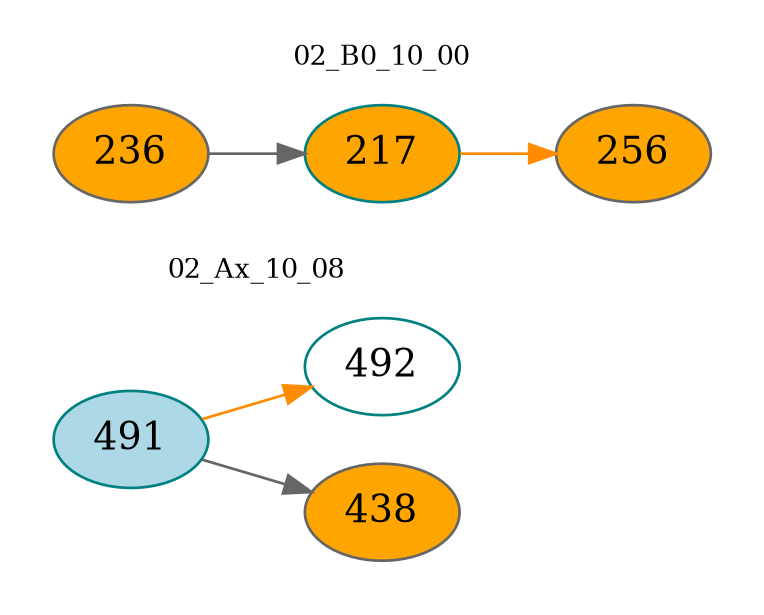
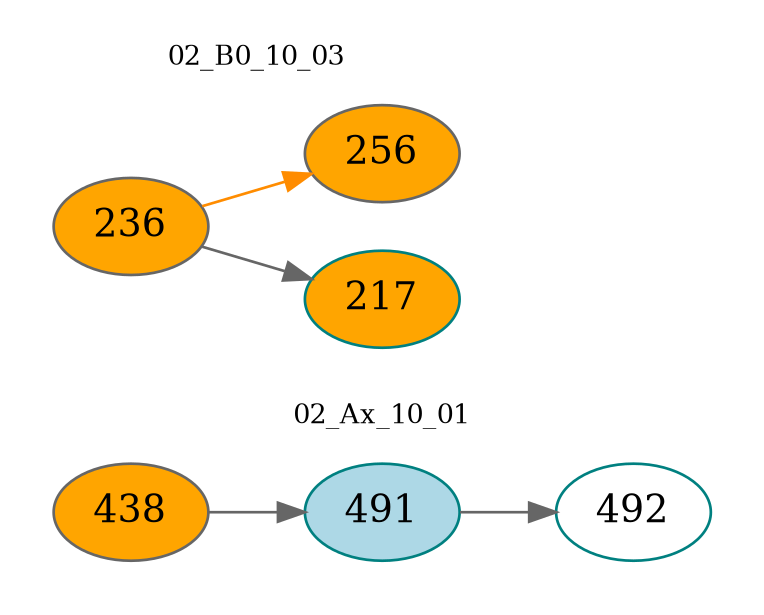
cluster "02_B0_10_00": label "02_B0_10_00" -> "02_B0_10_03"
edge "217" -> "256": now "236" -> "256"
cluster "02_Ax_10_08": label "02_Ax_10_08" -> "02_Ax_10_01"
edge "491" -> "492": color darkorange -> gray40
edge "491" -> "438": reversed
